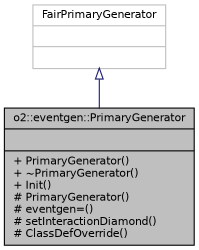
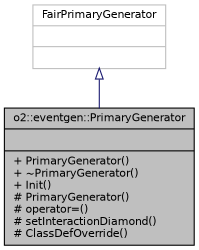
node "o2::eventgen::PrimaryGenerator": text "# eventgen=()" -> "# operator=()"
